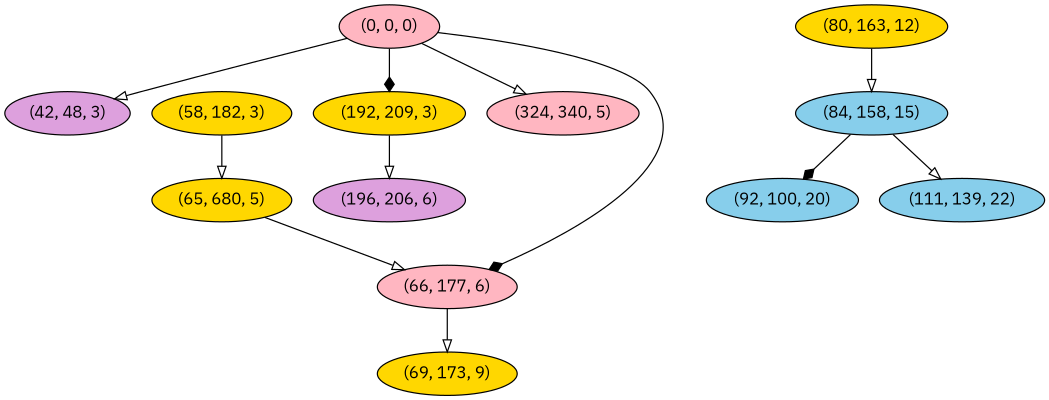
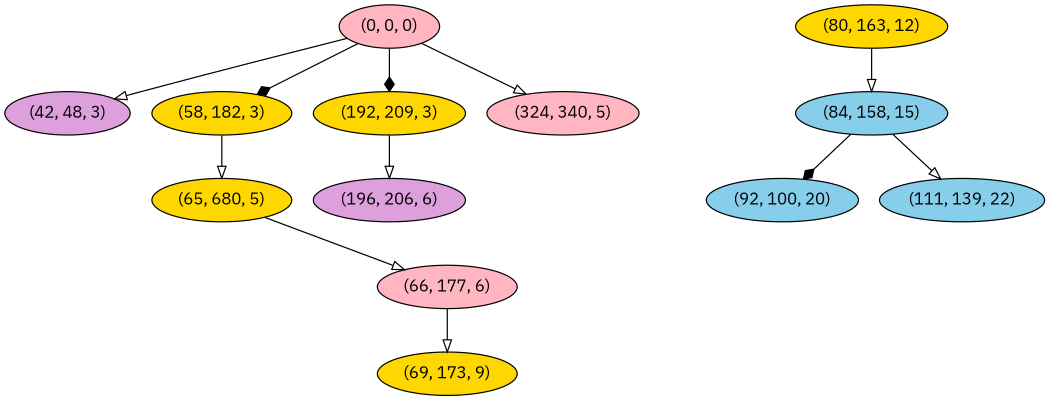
edge "(0, 0, 0)" -> "(66, 177, 6)": now "(0, 0, 0)" -> "(58, 182, 3)"
